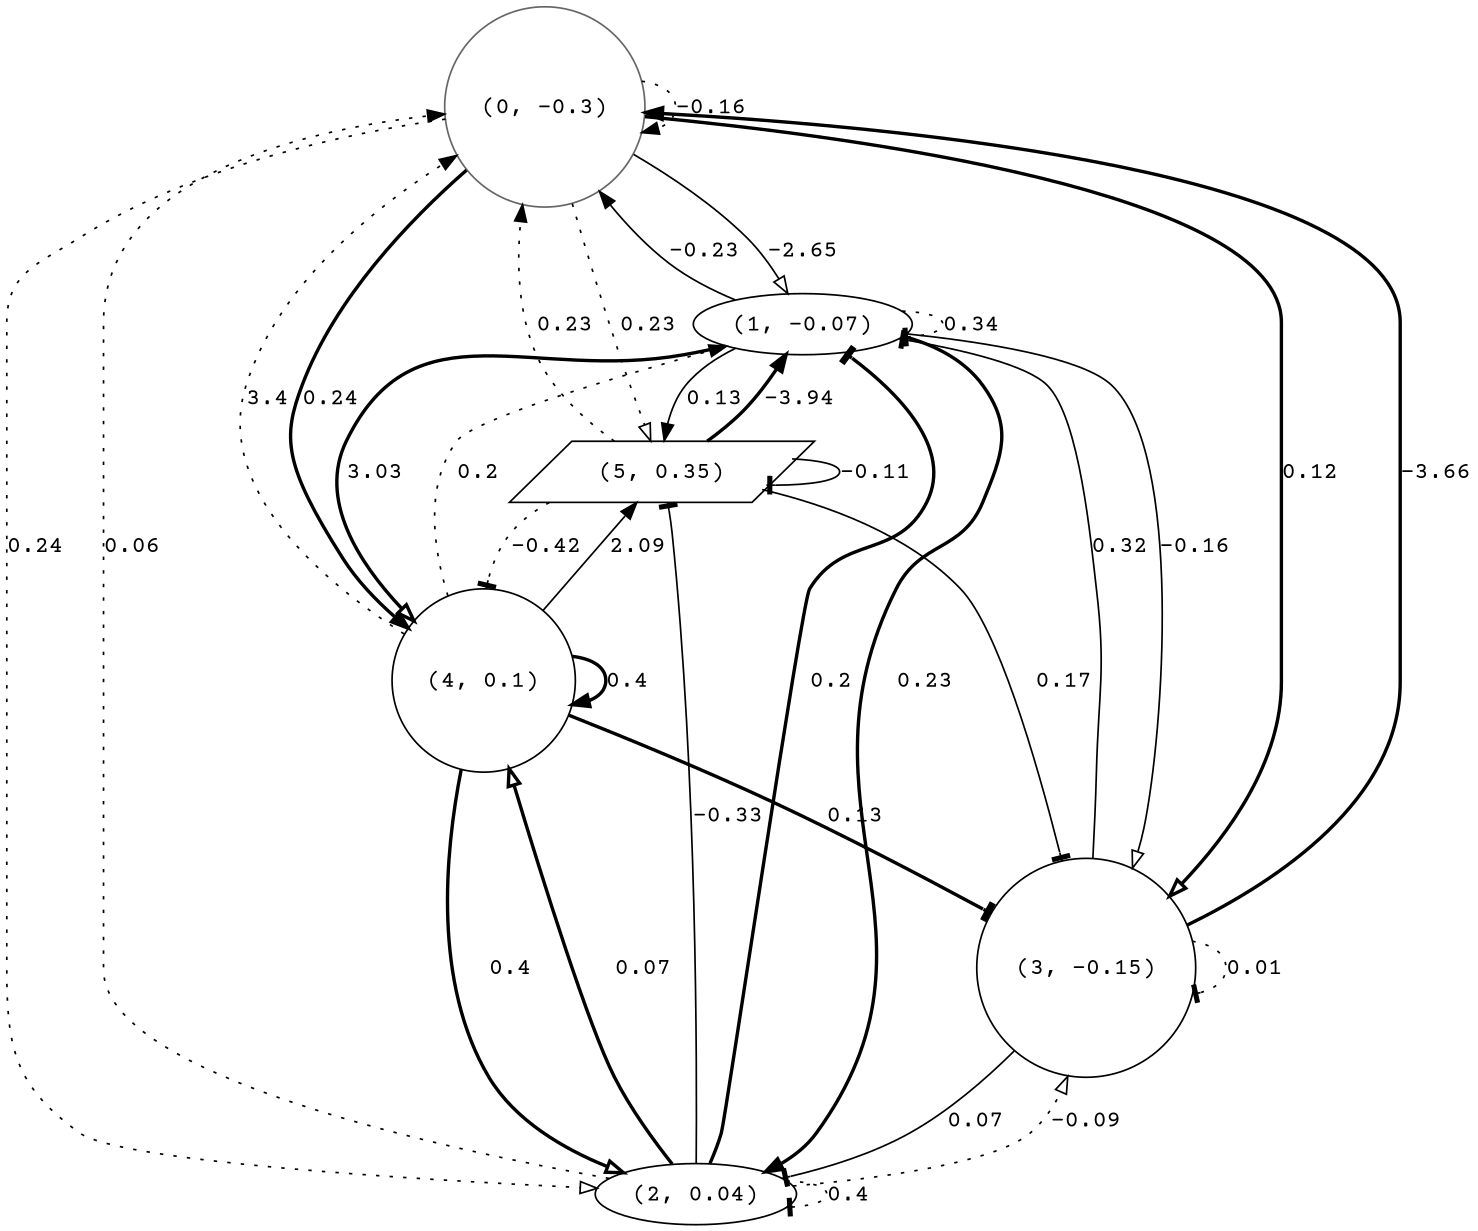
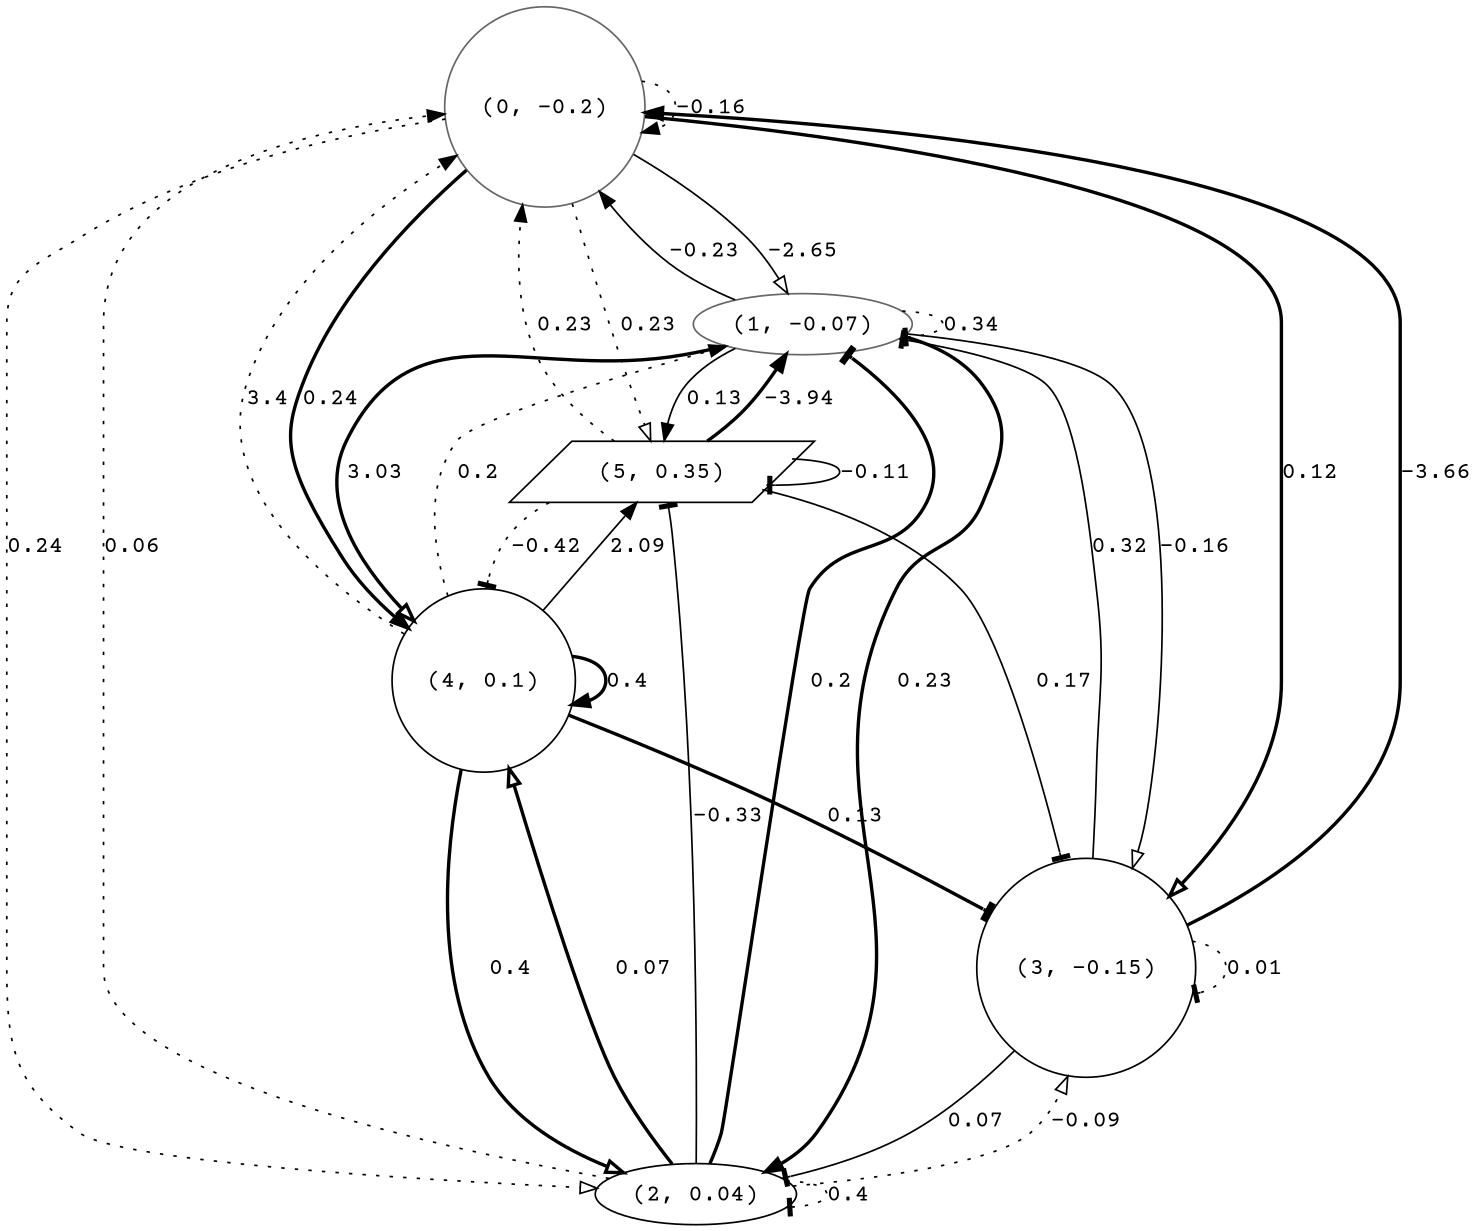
node "(0, -0.3)": label "(0, -0.3)" -> "(0, -0.2)"
node "(1, -0.07)": color black -> gray40
